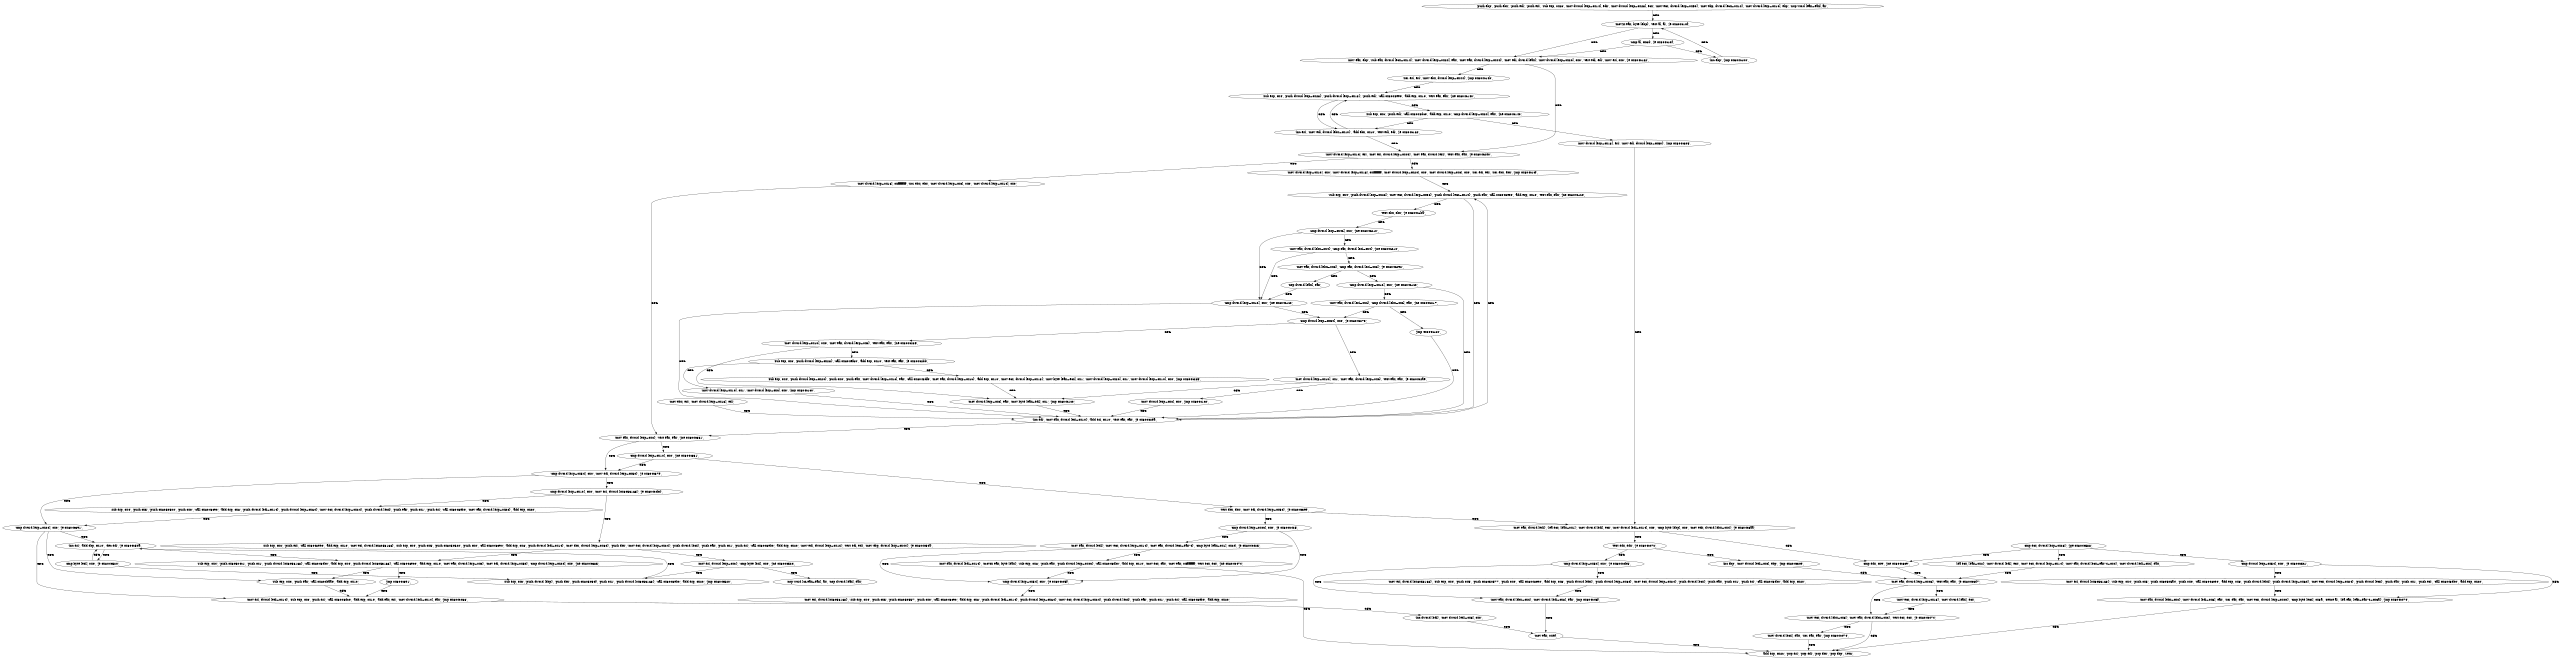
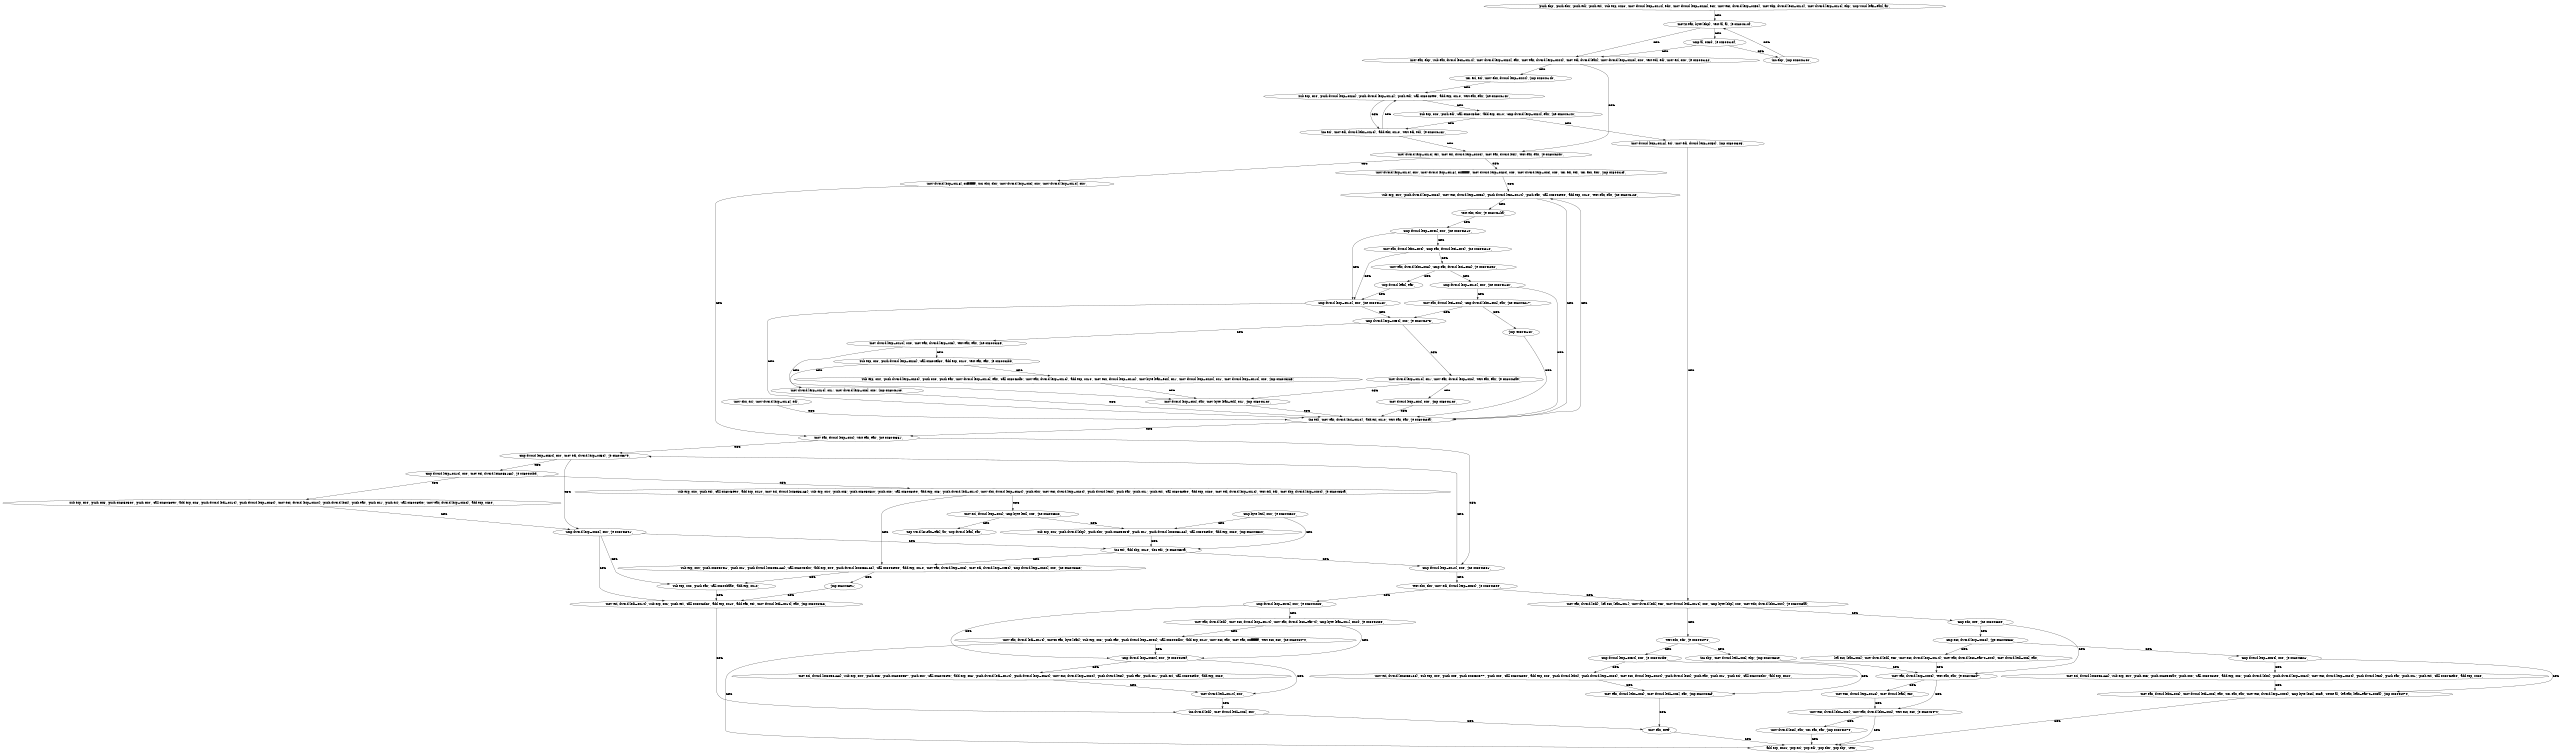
edge "'inc esi', 'add ebp, 0x10', 'dec edi', 'je 0x804c54a'," -> "'cmp byte [esi], 0x0', 'je 0x804c520',": now "'inc esi', 'add ebp, 0x10', 'dec edi', 'je 0x804c54a'," -> "'cmp dword [esp+0x10], 0x0', 'jne 0x804c331',"
edge "'cmp ecx, dword [esp+0x28]', 'jge 0x804c588'," -> "'cmp edx, 0x9', 'jne 0x804c3c9',": reversed
node "'mov dword [edi+0x14], 0x0',": added
